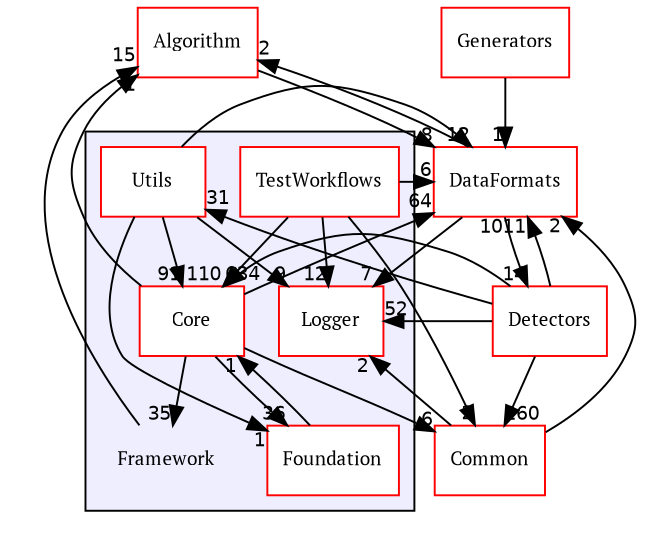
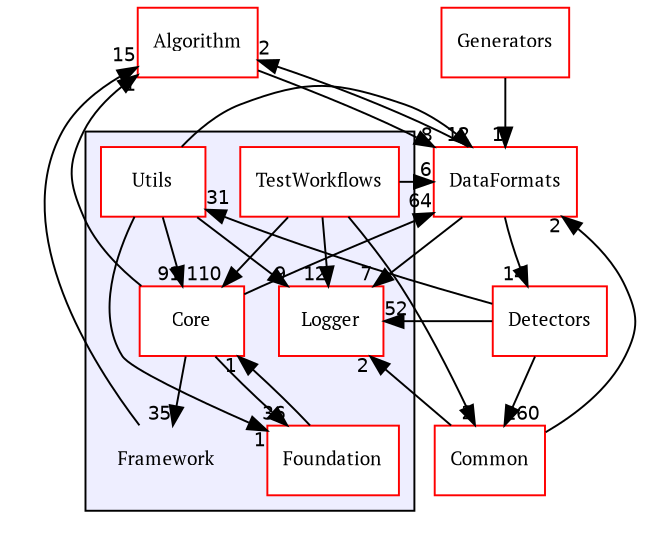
edge "Detectors" -> "Core": removed
edge "Detectors" -> "DataFormats": removed
edge "Core" -> "Common": removed
